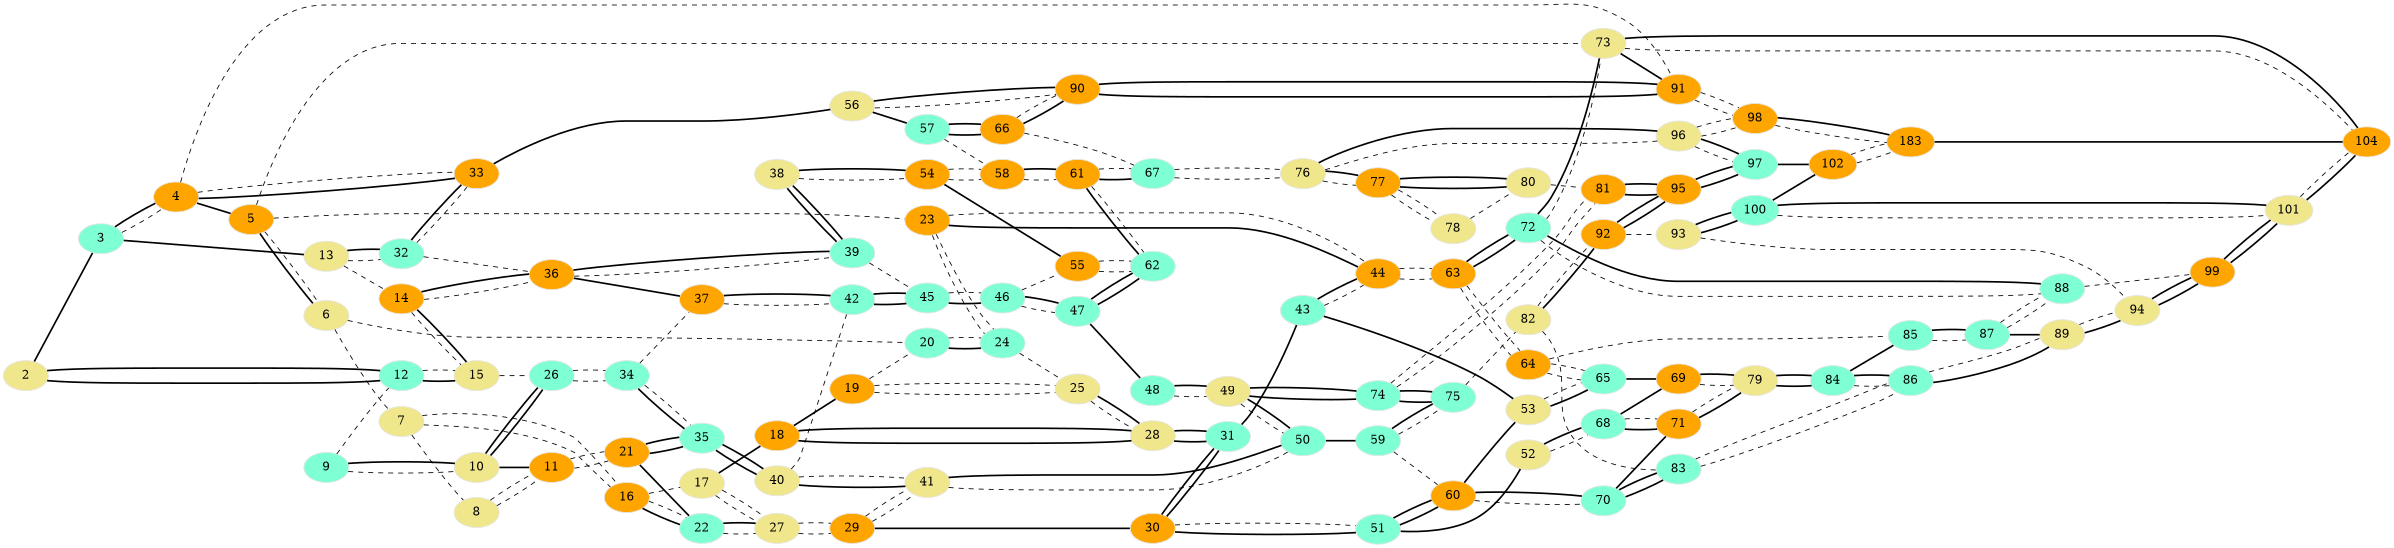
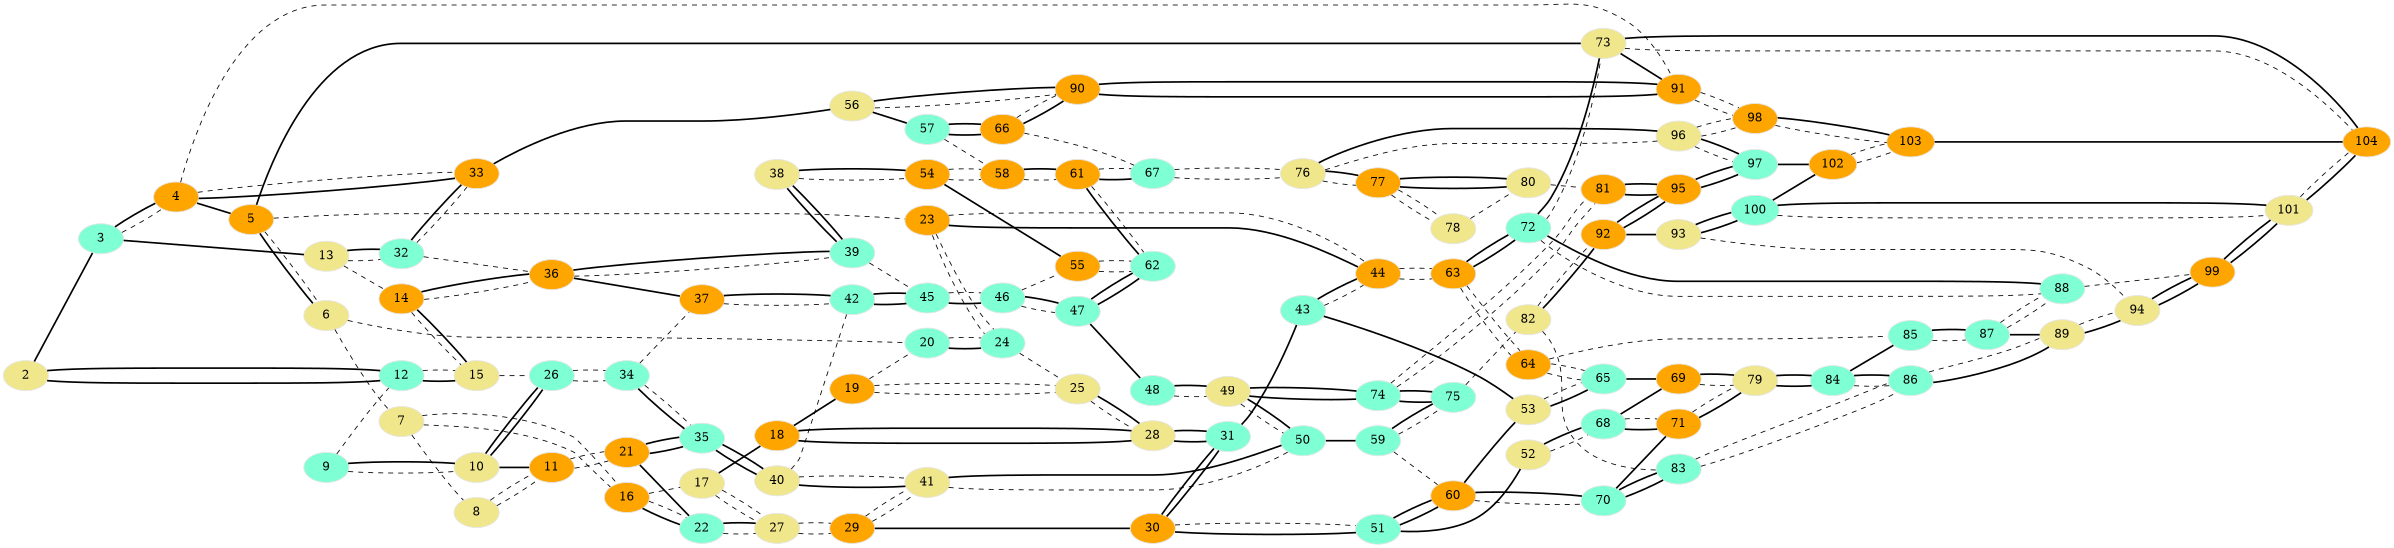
edge "73" -- "5": style dashed -> bold
node "183": label "183" -> "103"
edge "92" -- "93": style dashed -> bold
